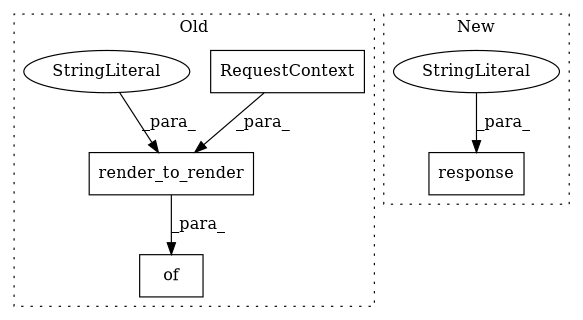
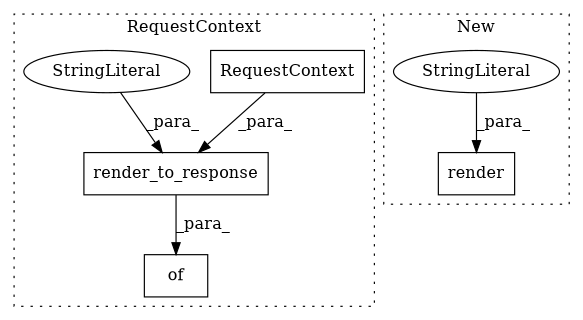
cluster "Old": label "Old" -> "RequestContext"
node "render_to_render": label "render_to_render" -> "render_to_response"
node "response": label "response" -> "render"
